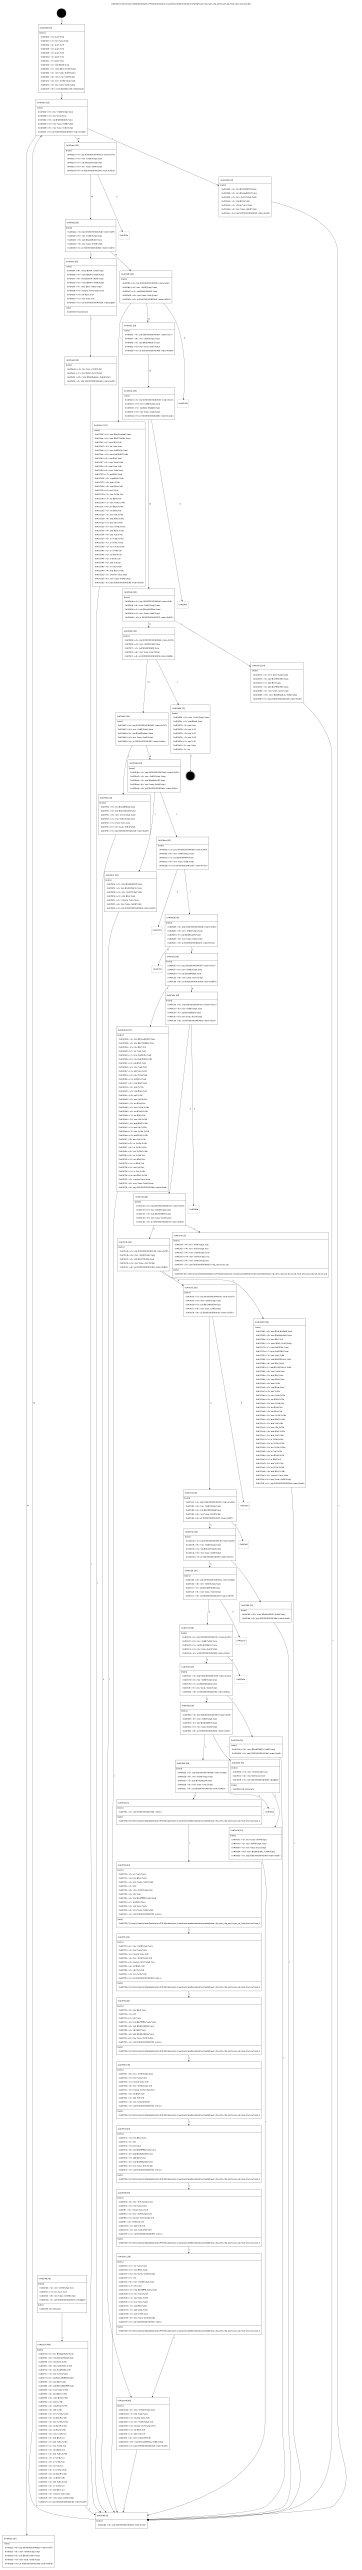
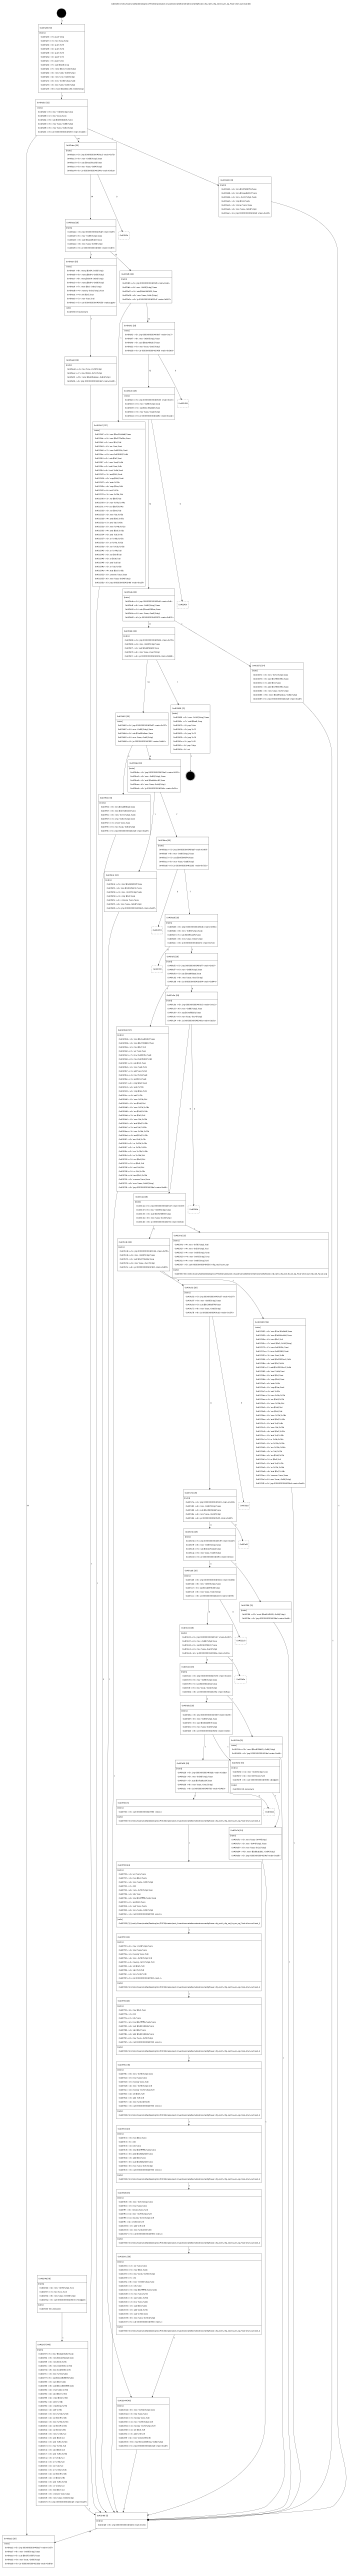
edge "0x401af6 [28]" -> "0x402439": now "0x401b12 [28]" -> "0x402439"
edge "0x4024af [5]" -> "0x401a82 [32]": now "0x4024af [5]" -> "0x401aa2 [28]"
